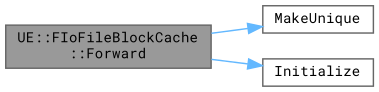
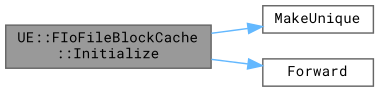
node "UE::FIoFileBlockCache ::Forward": label "UE::FIoFileBlockCache ::Forward" -> "UE::FIoFileBlockCache ::Initialize"
node "Initialize": label "Initialize" -> "Forward"
